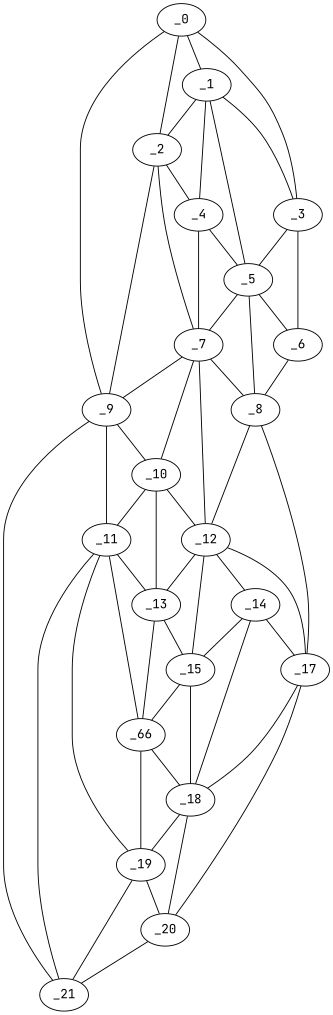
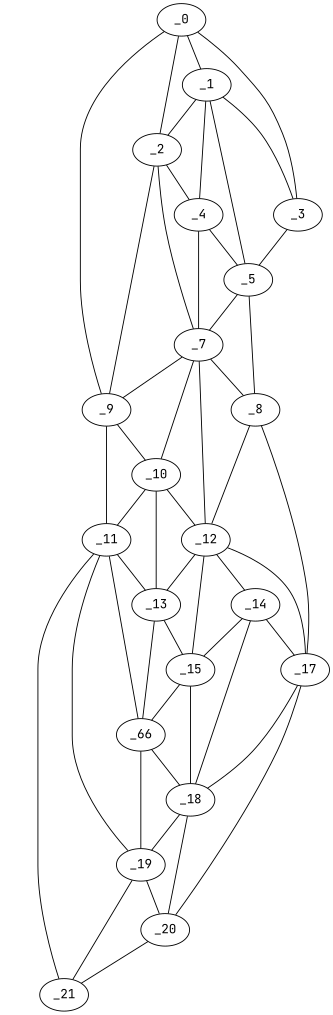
node "_6": removed
edge "_9" -- "_21": removed
